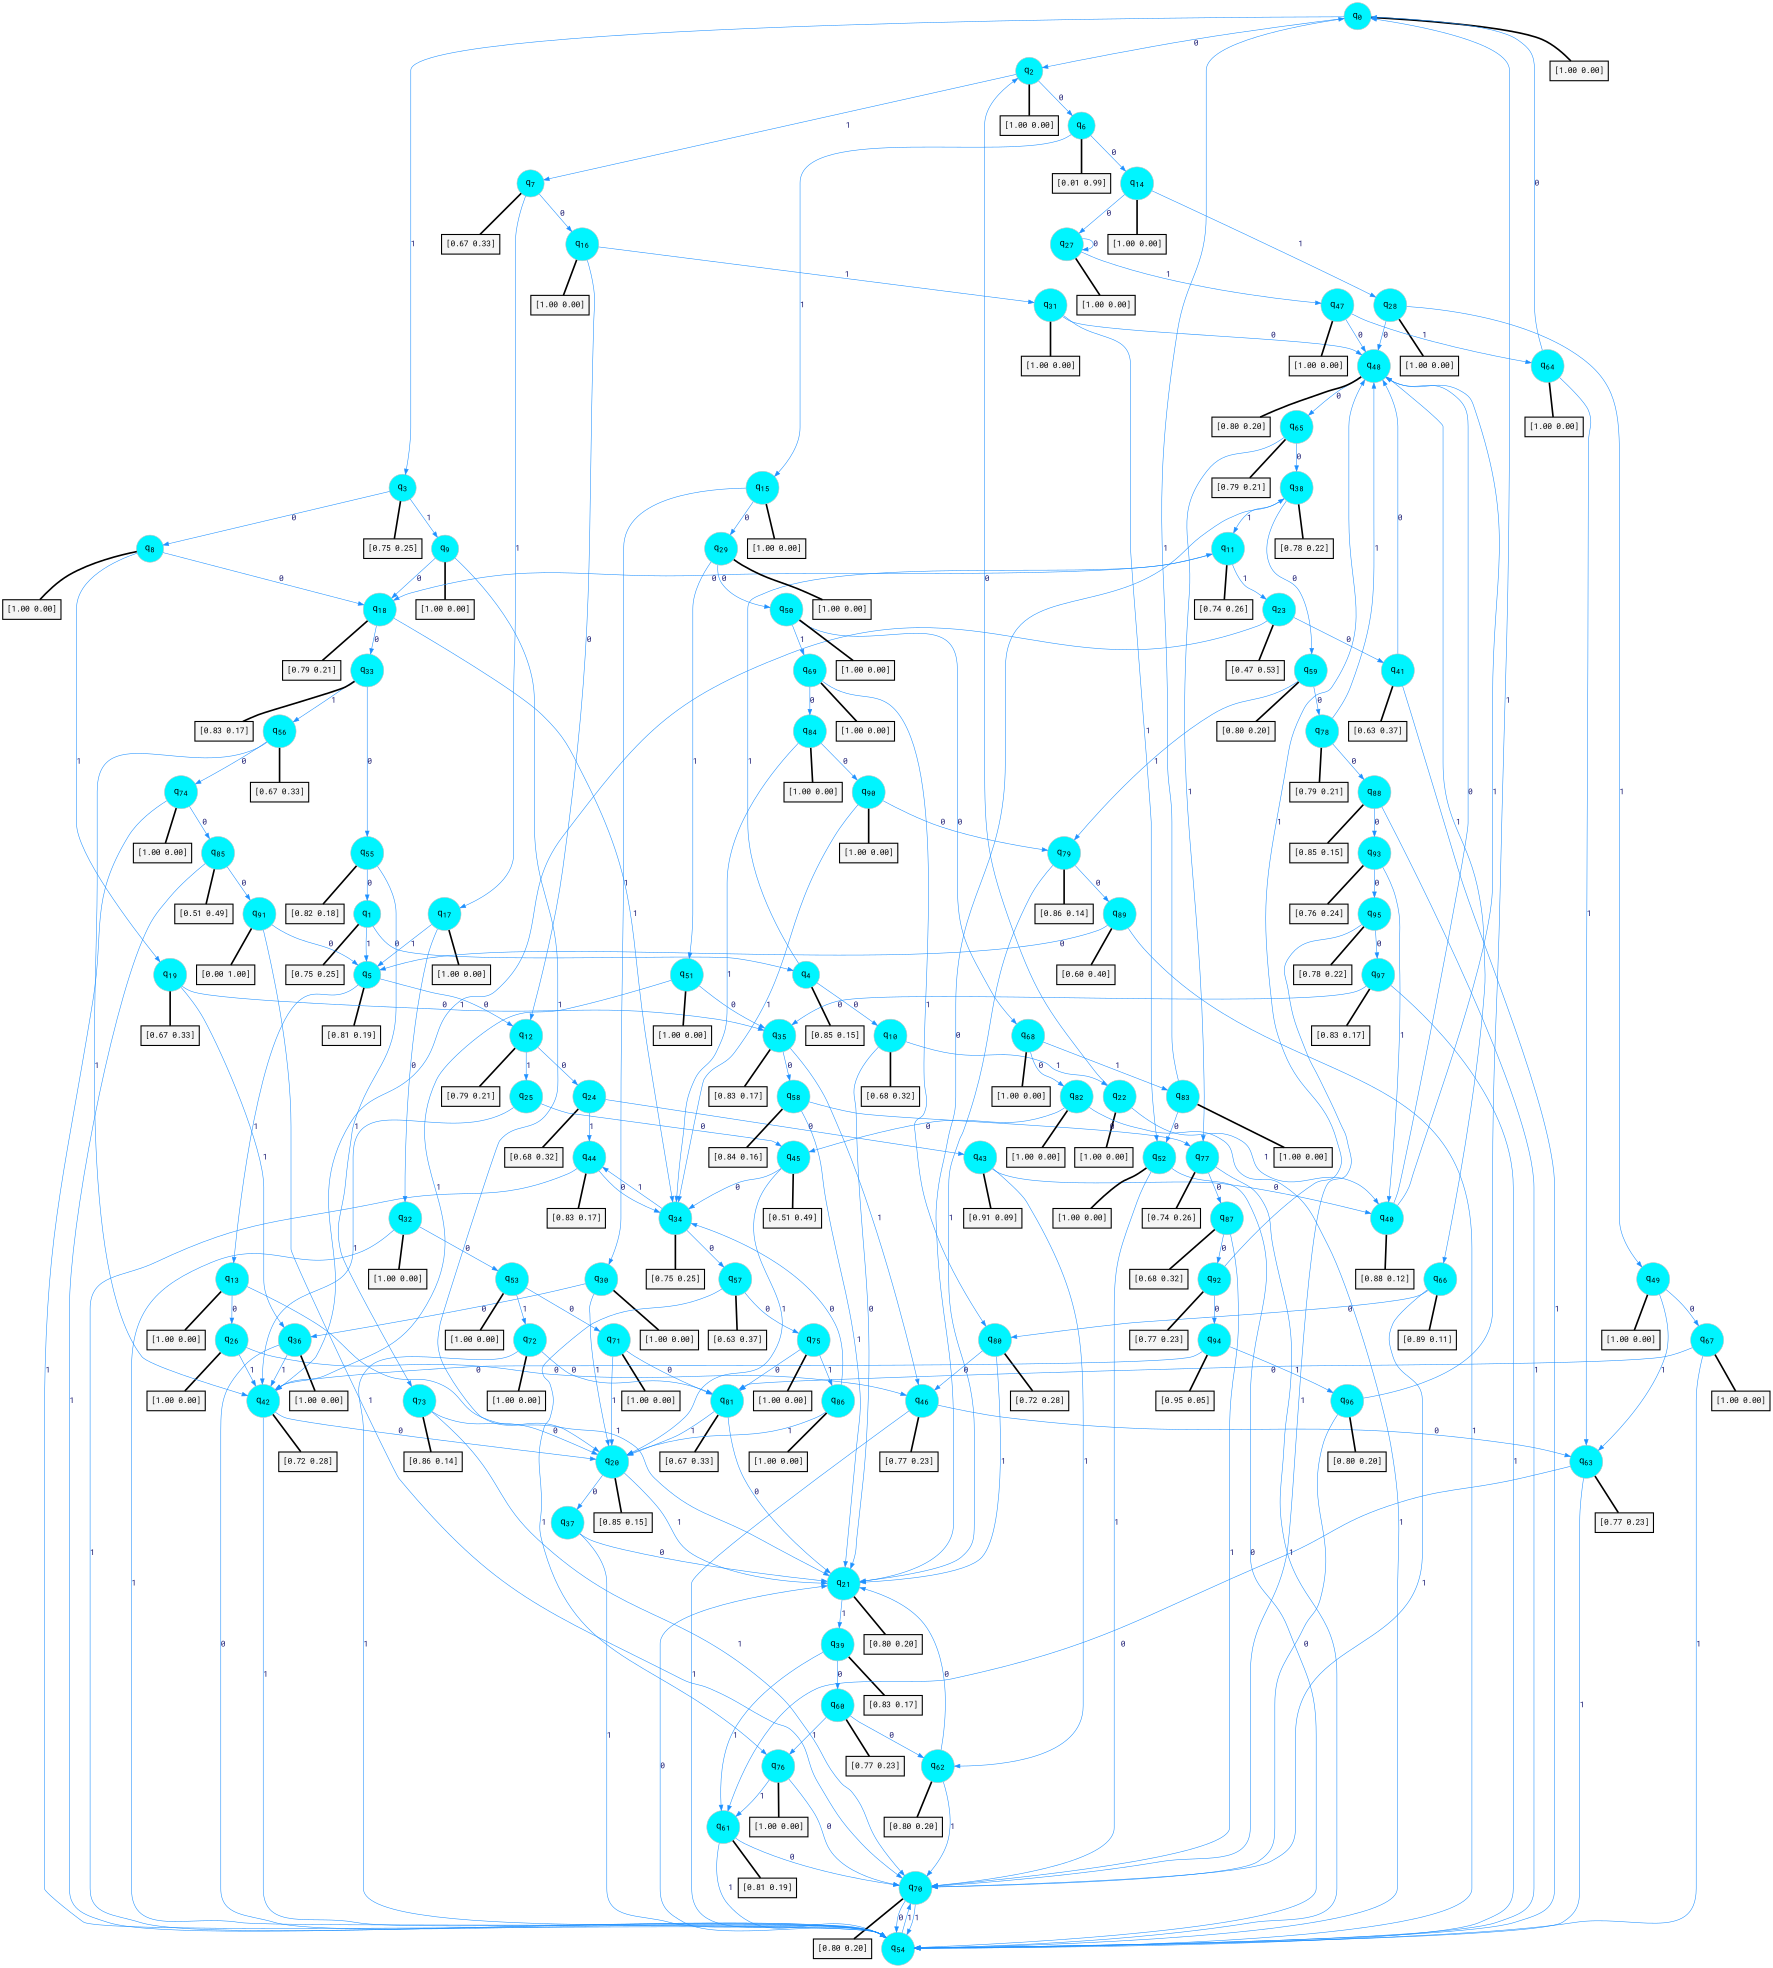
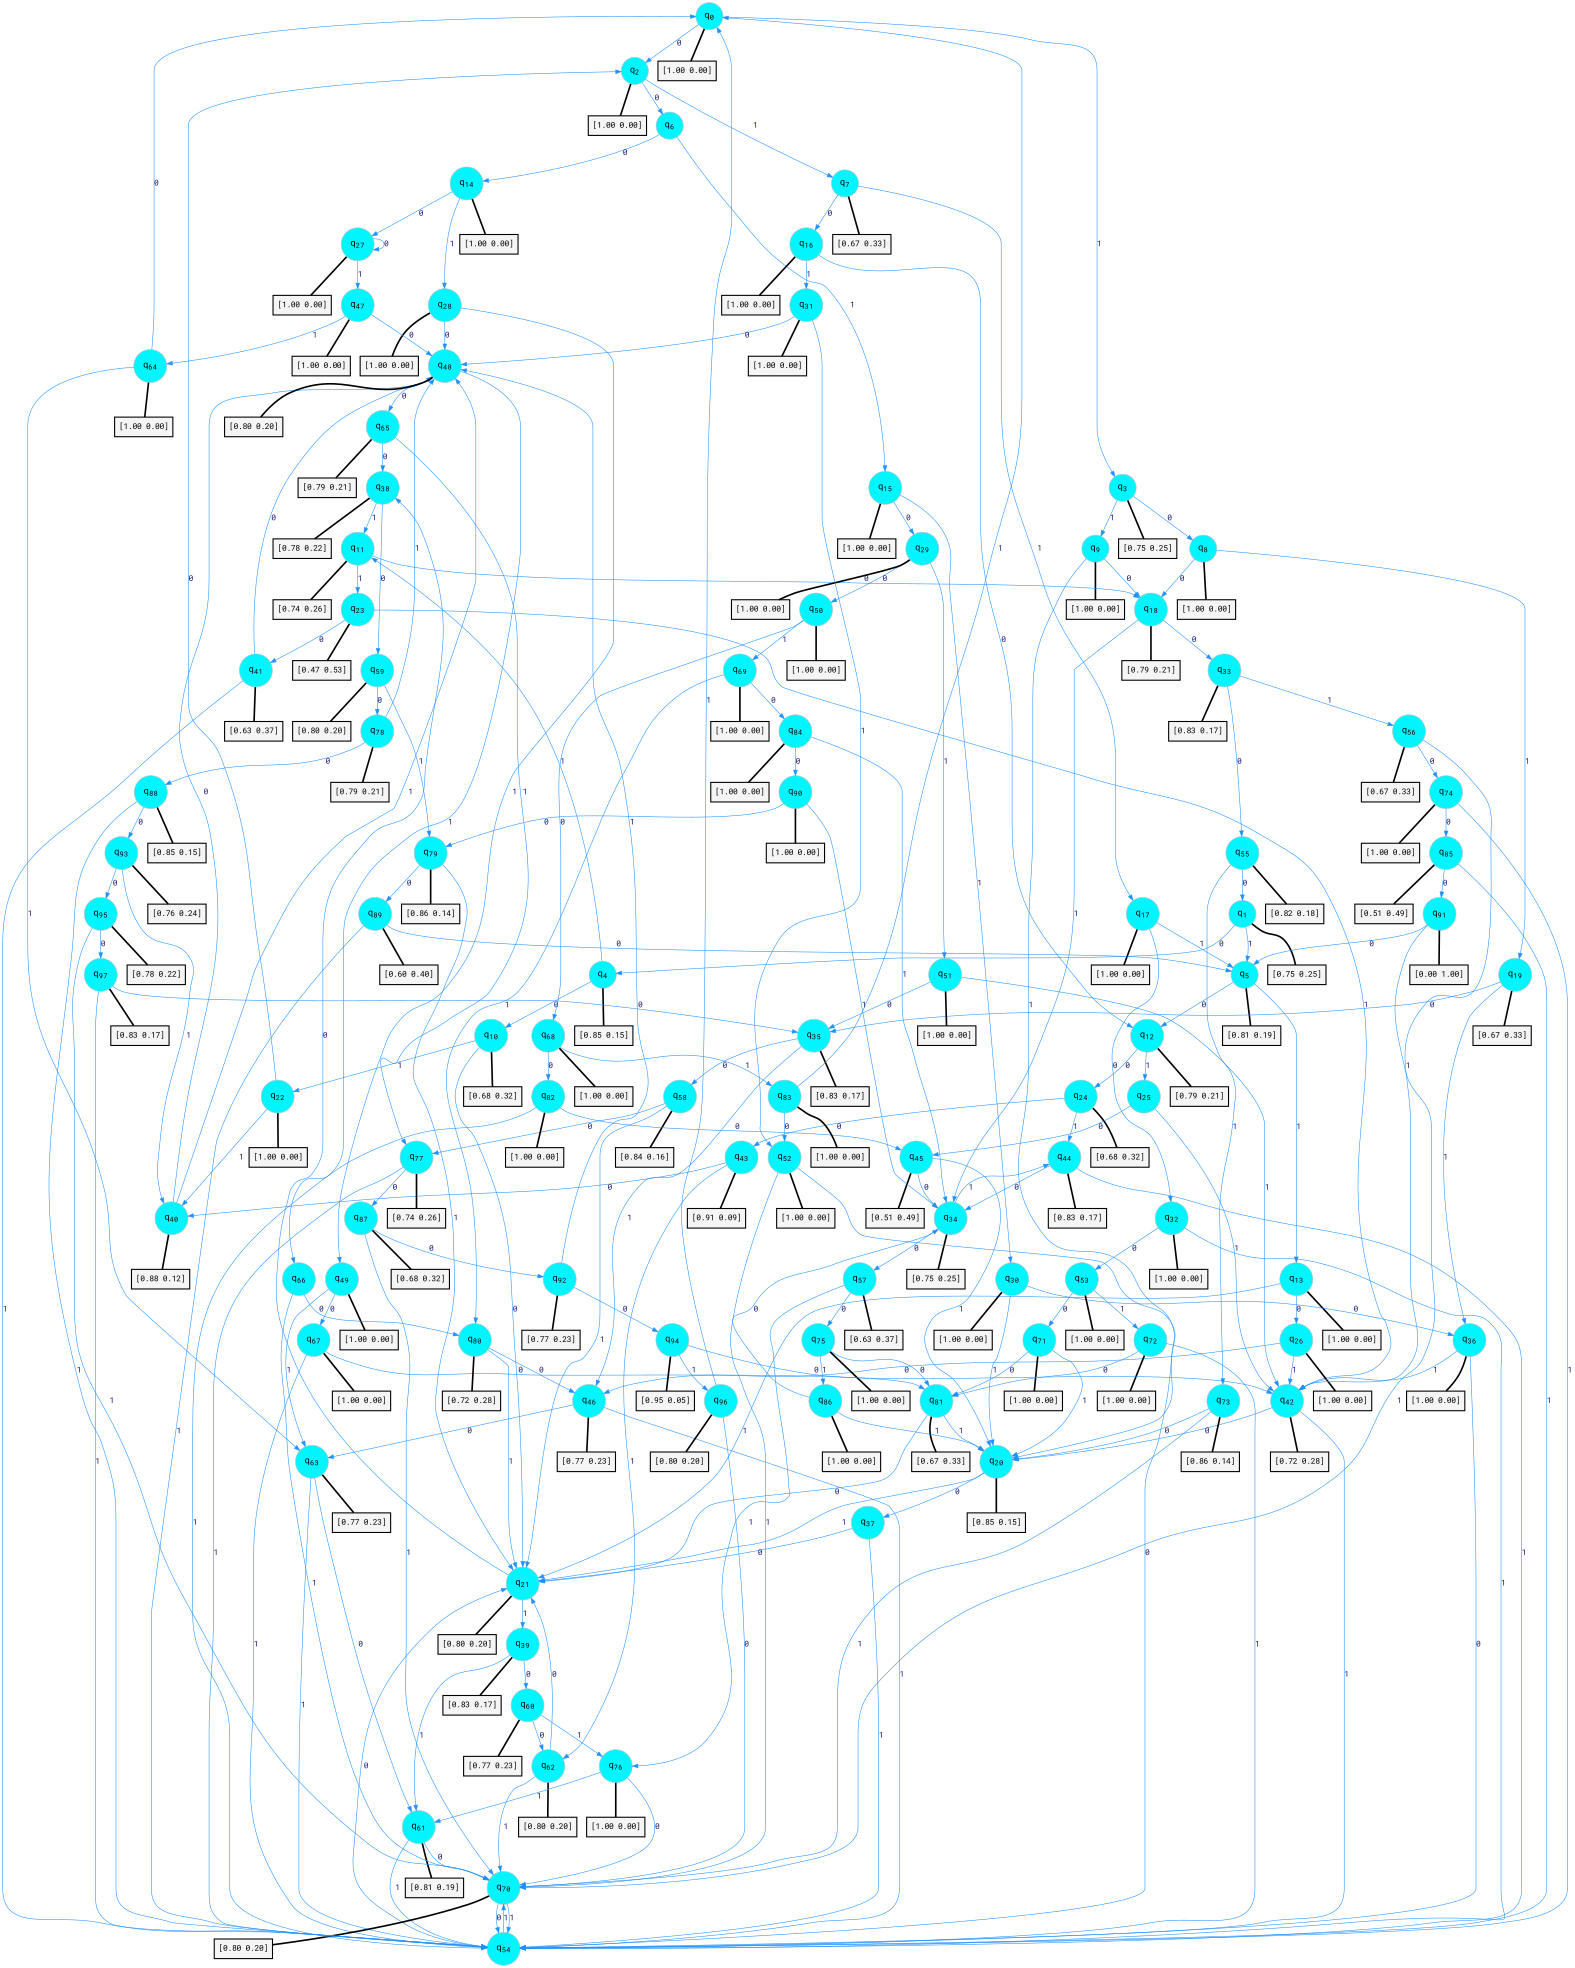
node "[0.01 0.99]": removed
node "[0.89 0.11]": removed
